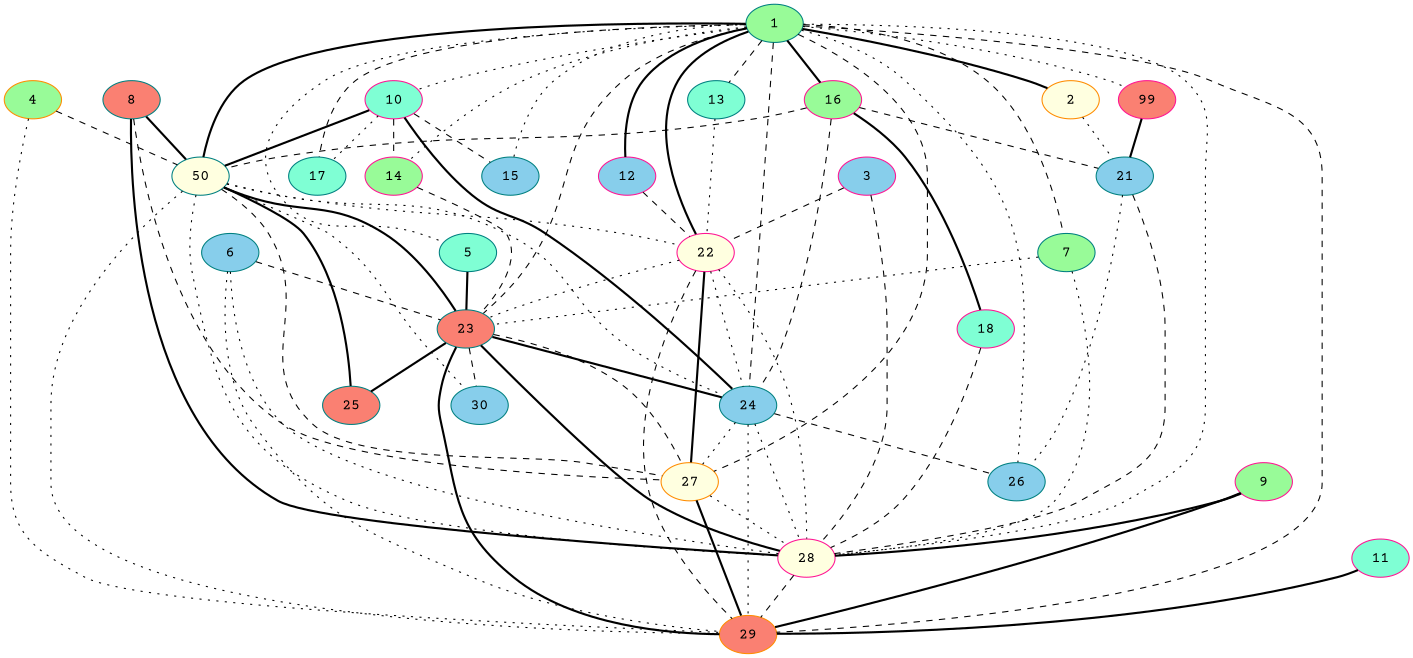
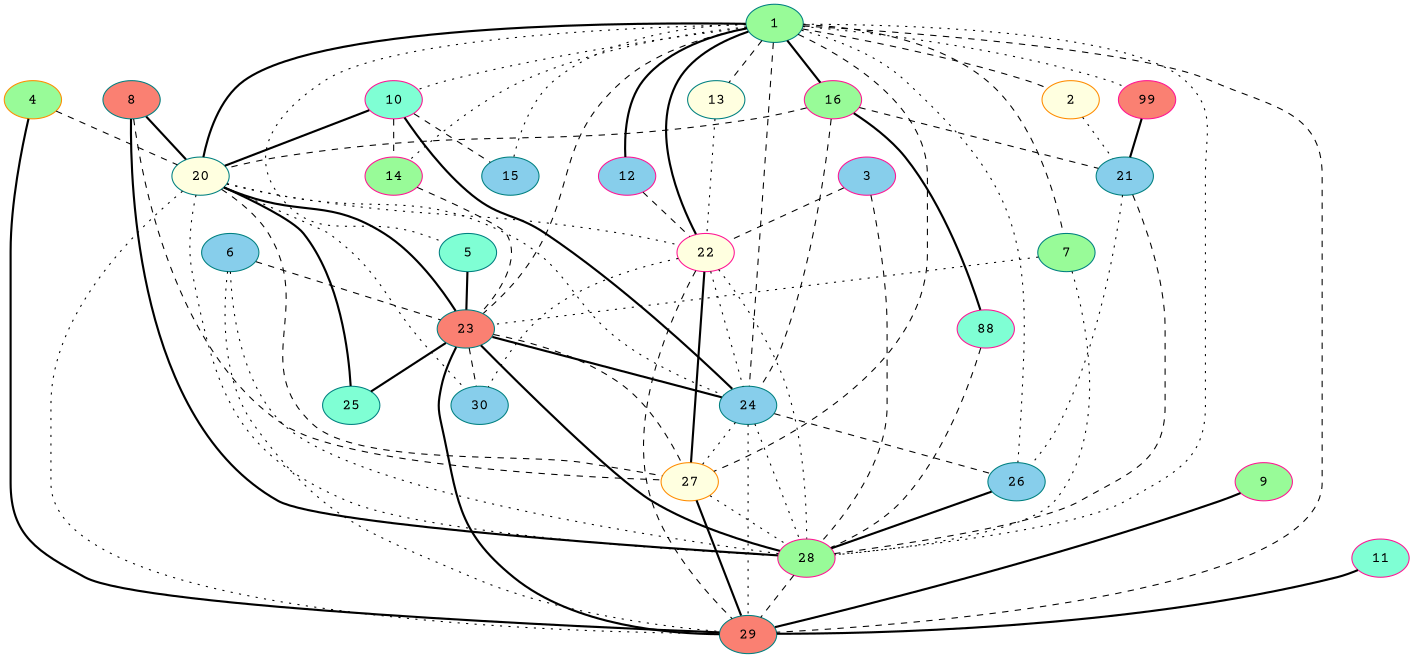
edge "1" -- "2": style bold -> dashed
node "13": fillcolor aquamarine -> lightyellow
node "50": label "50" -> "20"
node "17": removed
edge "22" -- "23": now "22" -- "30"
node "18": label "18" -> "88"
node "25": fillcolor salmon -> aquamarine
edge "9" -- "28": now "26" -- "28"
node "28": fillcolor lightyellow -> palegreen
edge "4" -- "29": style dotted -> bold
node "29": color darkorange -> teal
